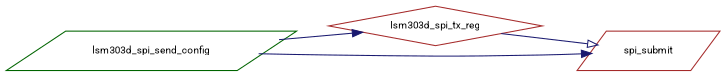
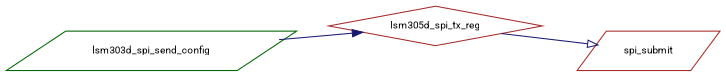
node "lsm303d_spi_tx_reg": label "lsm303d_spi_tx_reg" -> "lsm305d_spi_tx_reg"
edge "lsm303d_spi_send_config" -> "spi_submit": removed
